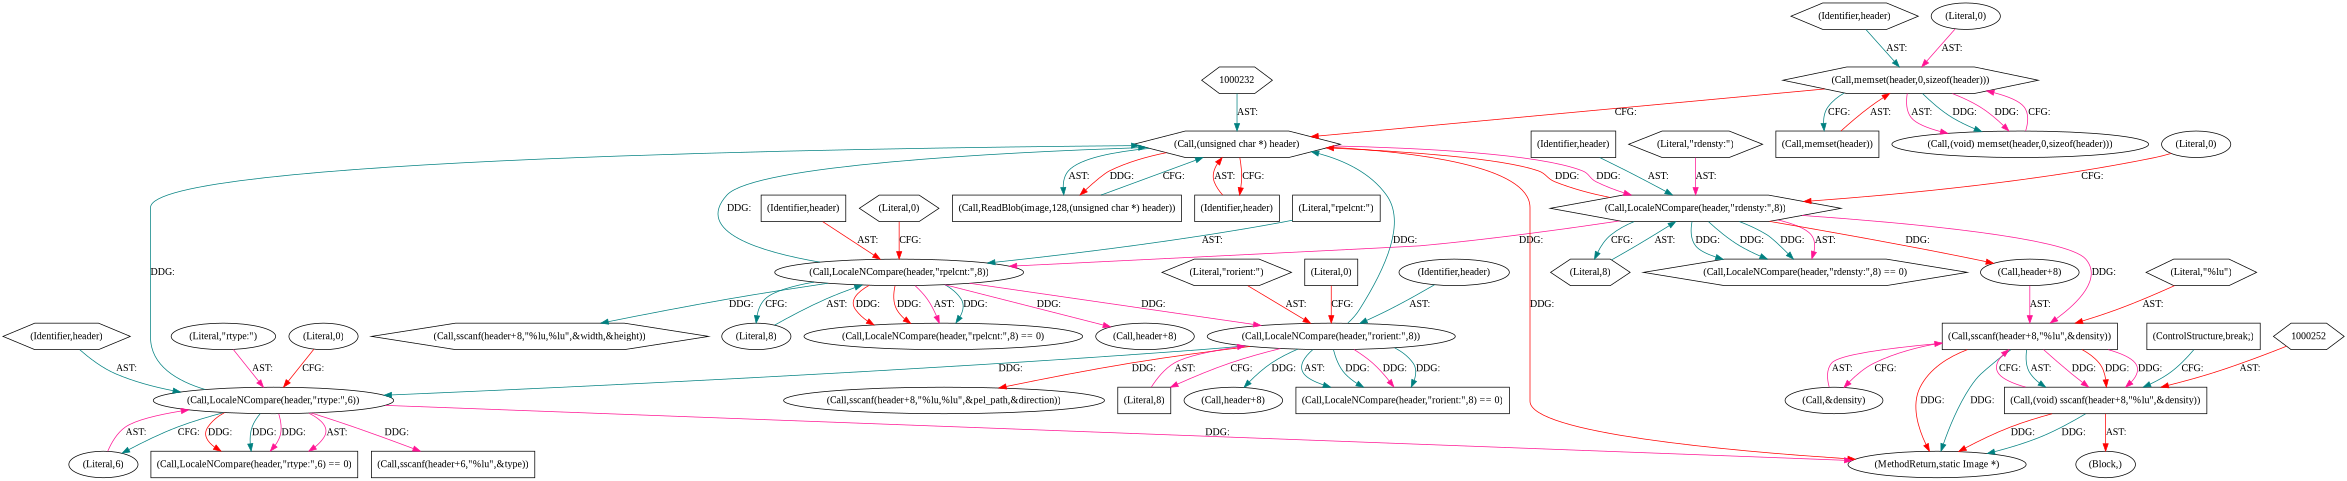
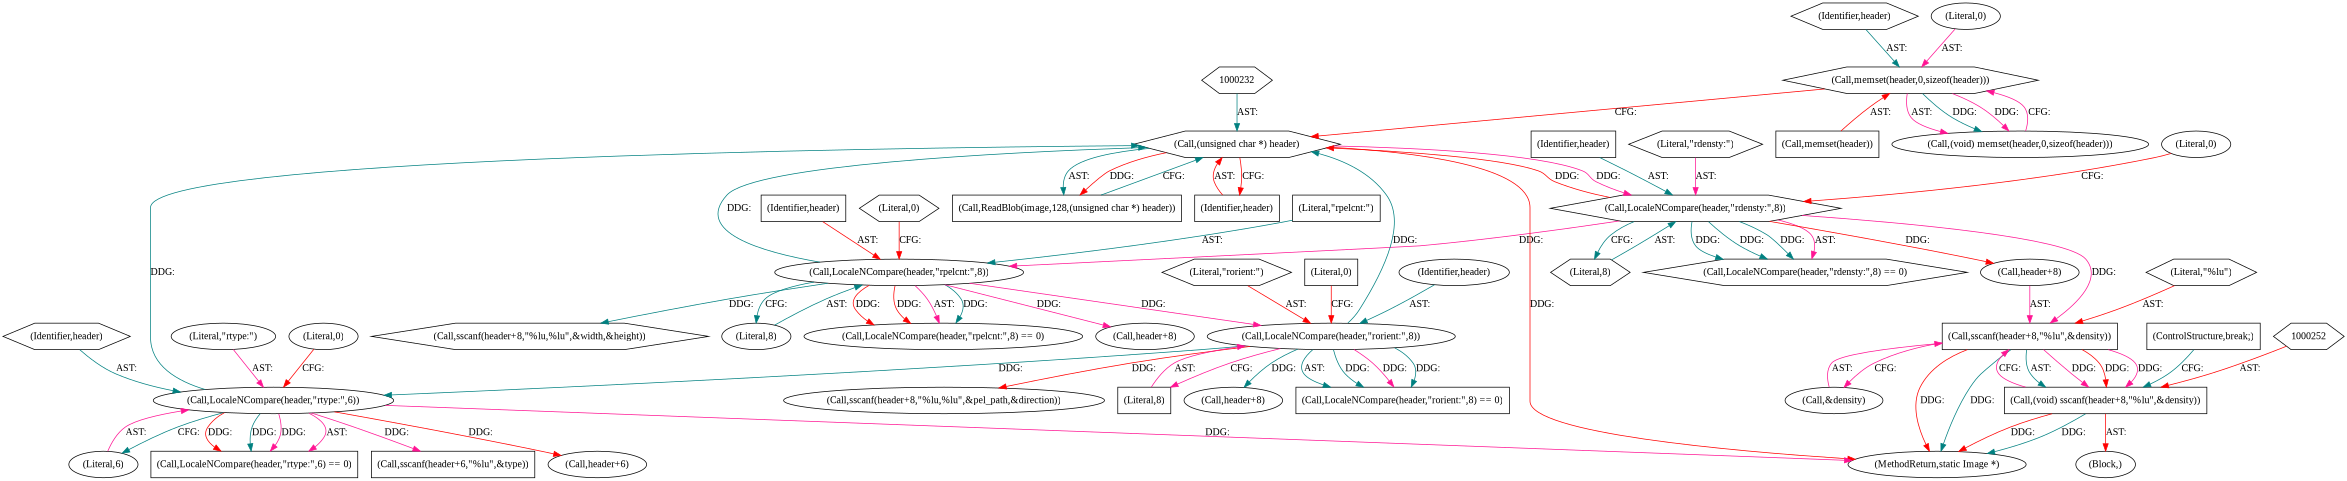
edge "(Call,memset(header,0,sizeof(header)))" -> "(Call,memset(header))": removed, label "CFG:"
node "(Call,header+6)": added
